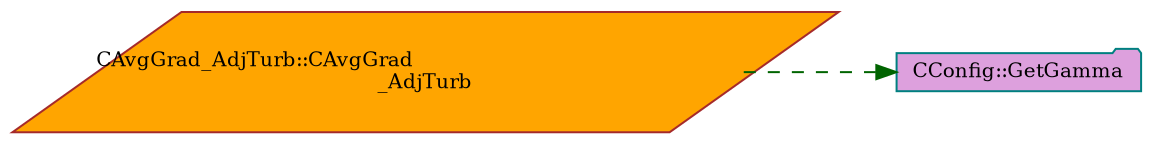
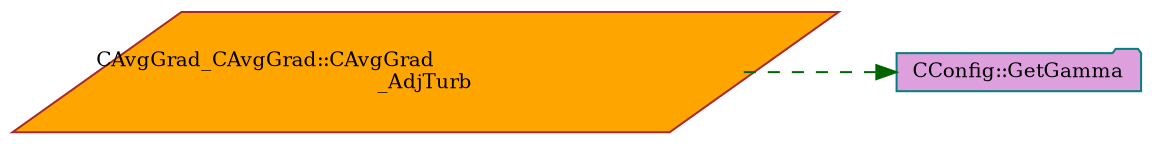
node "CAvgGrad_AdjTurb::CAvgGrad _AdjTurb": label "CAvgGrad_AdjTurb::CAvgGrad _AdjTurb" -> "CAvgGrad_CAvgGrad::CAvgGrad _AdjTurb"
